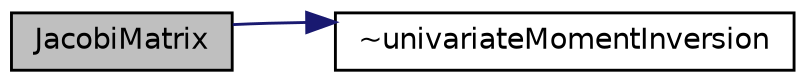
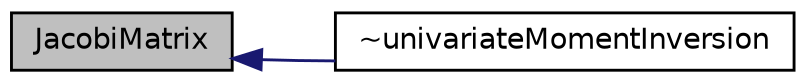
edge "JacobiMatrix" -> "~univariateMomentInversion": reversed
